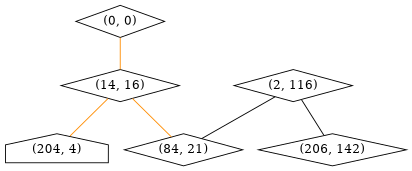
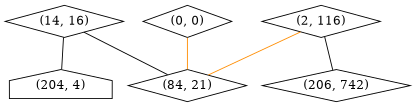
edge "(0, 0)" -- "(14, 16)": now "(0, 0)" -- "(84, 21)"
edge "(14, 16)" -- "(204, 4)": color darkorange -> black
edge "(14, 16)" -- "(84, 21)": color darkorange -> black
edge "(2, 116)" -- "(84, 21)": color black -> darkorange
node "(206, 142)": label "(206, 142)" -> "(206, 742)"
